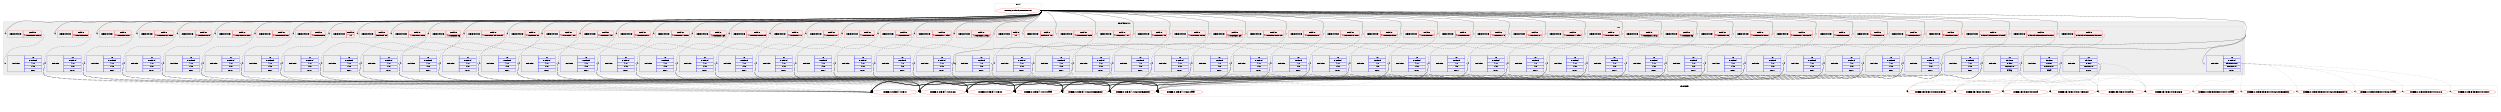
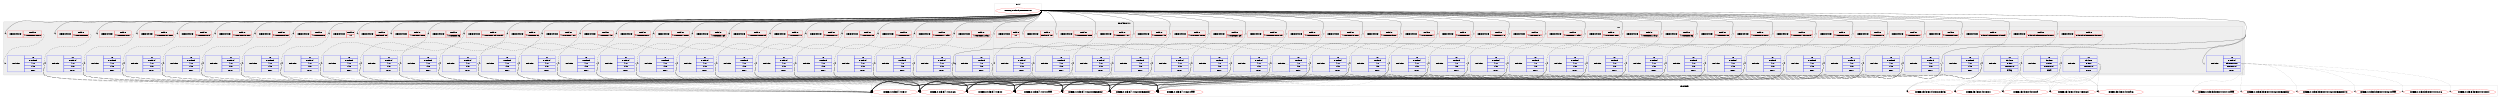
node "portage://dev-lang/python-3.8.16-r3": removed
